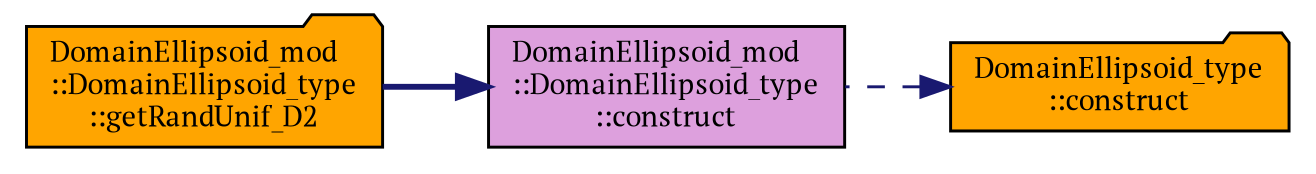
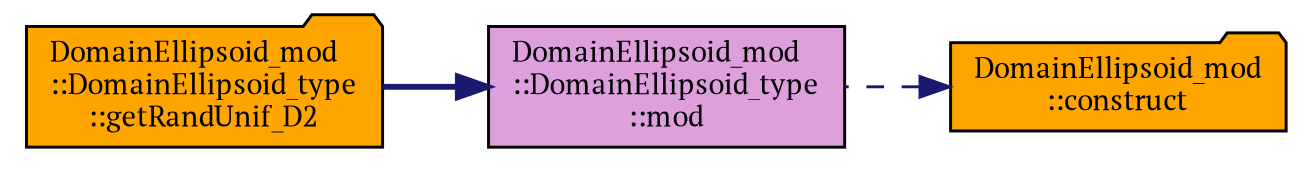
node "DomainEllipsoid_mod ::DomainEllipsoid_type ::construct": label "DomainEllipsoid_mod ::DomainEllipsoid_type ::construct" -> "DomainEllipsoid_mod ::DomainEllipsoid_type ::mod"
node "DomainEllipsoid_type ::construct": label "DomainEllipsoid_type ::construct" -> "DomainEllipsoid_mod ::construct"
